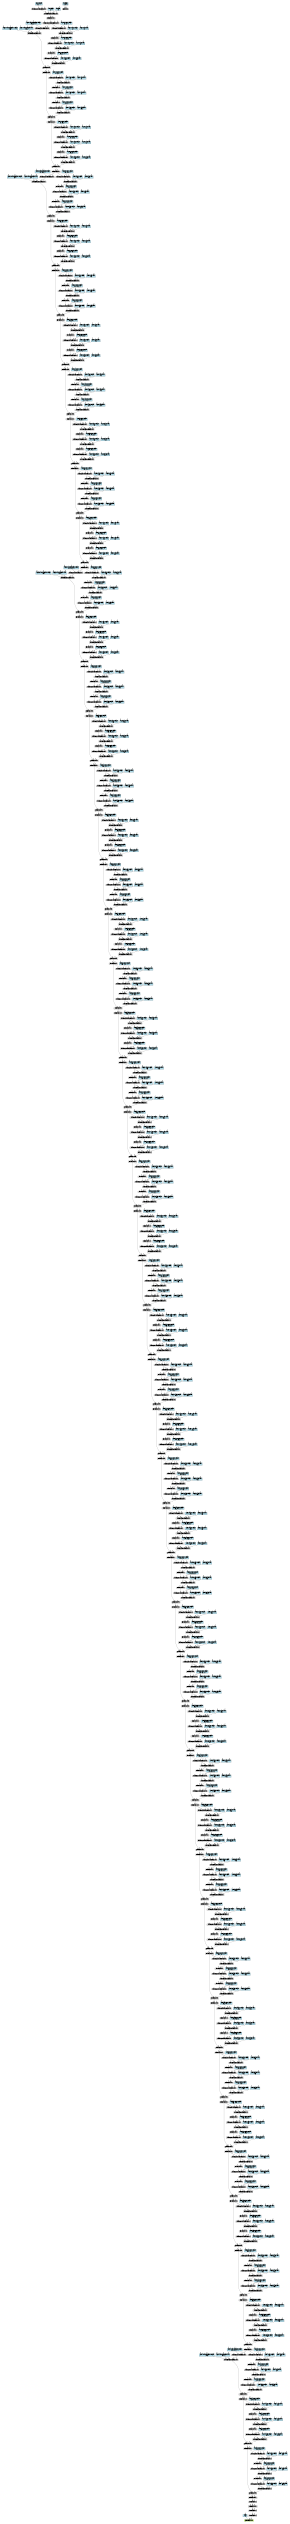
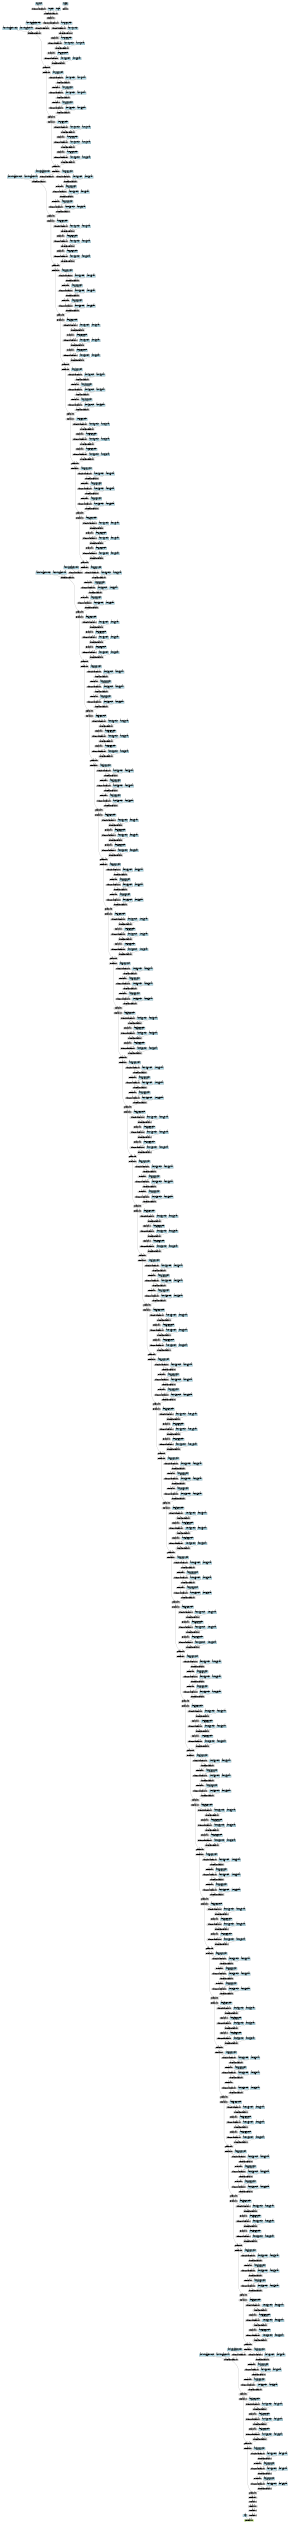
node "layer1.0.bn1.bias (64)": removed
node "layer3.30.conv3.weight (1024, 256, 1, 1)": removed
